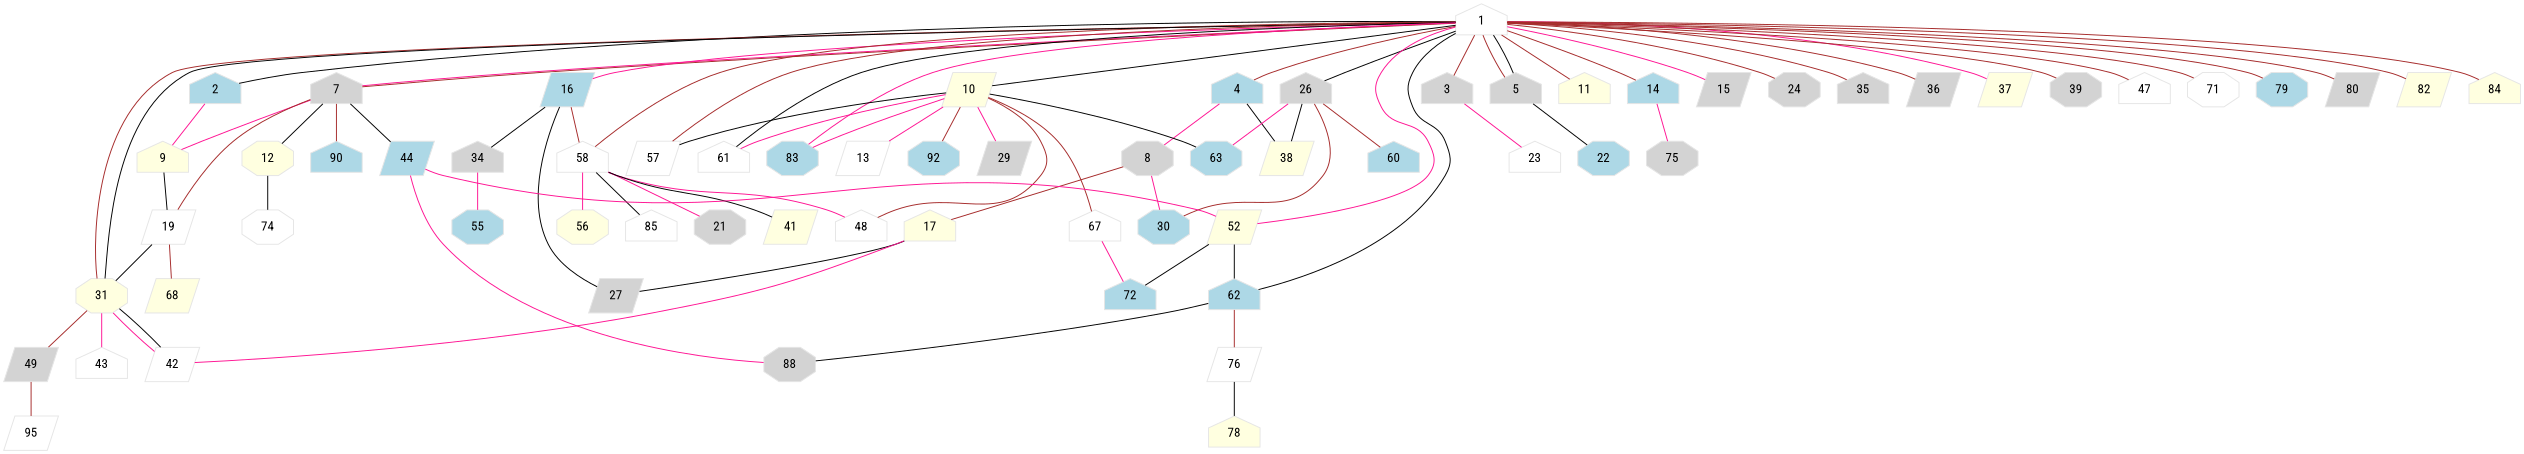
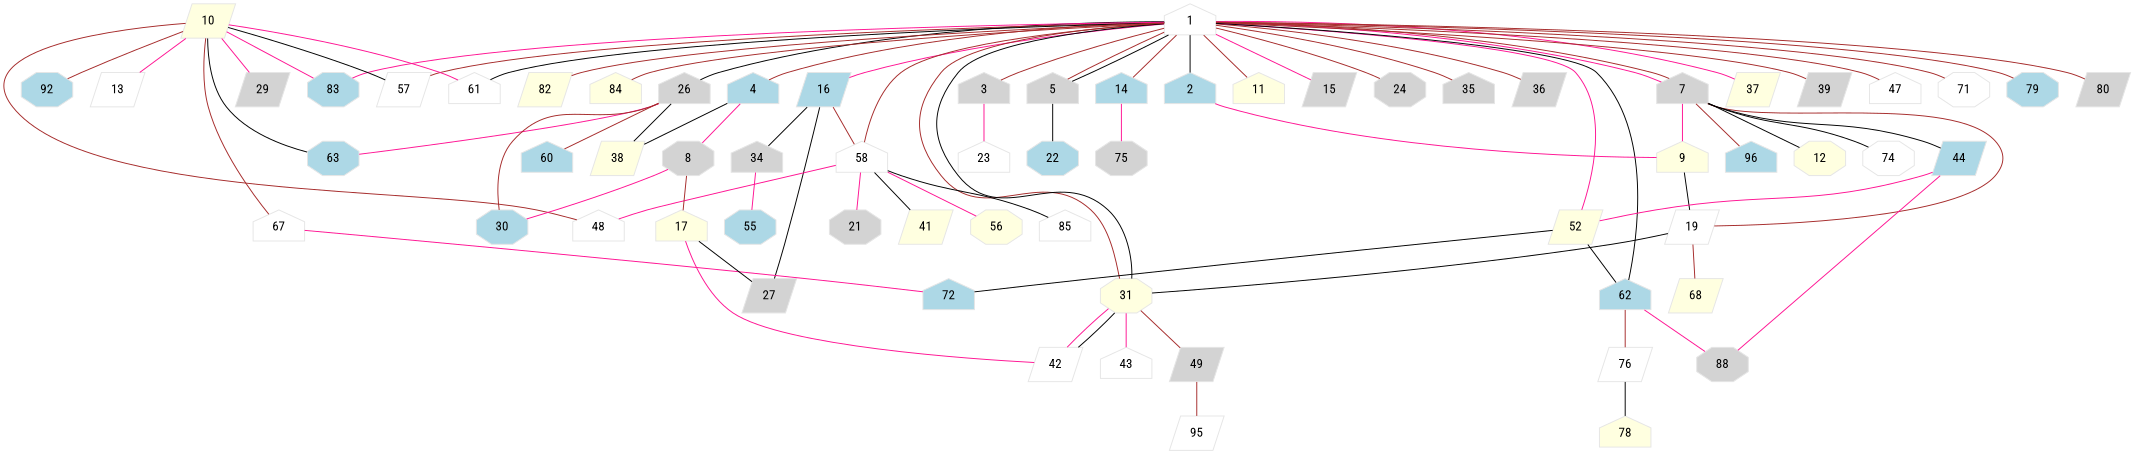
edge "1" -- "10": removed
node "39": shape octagon -> parallelogram
node "90": label "90" -> "96"
edge "12" -- "74": now "7" -- "74"
edge "62" -- "88": color black -> deeppink
